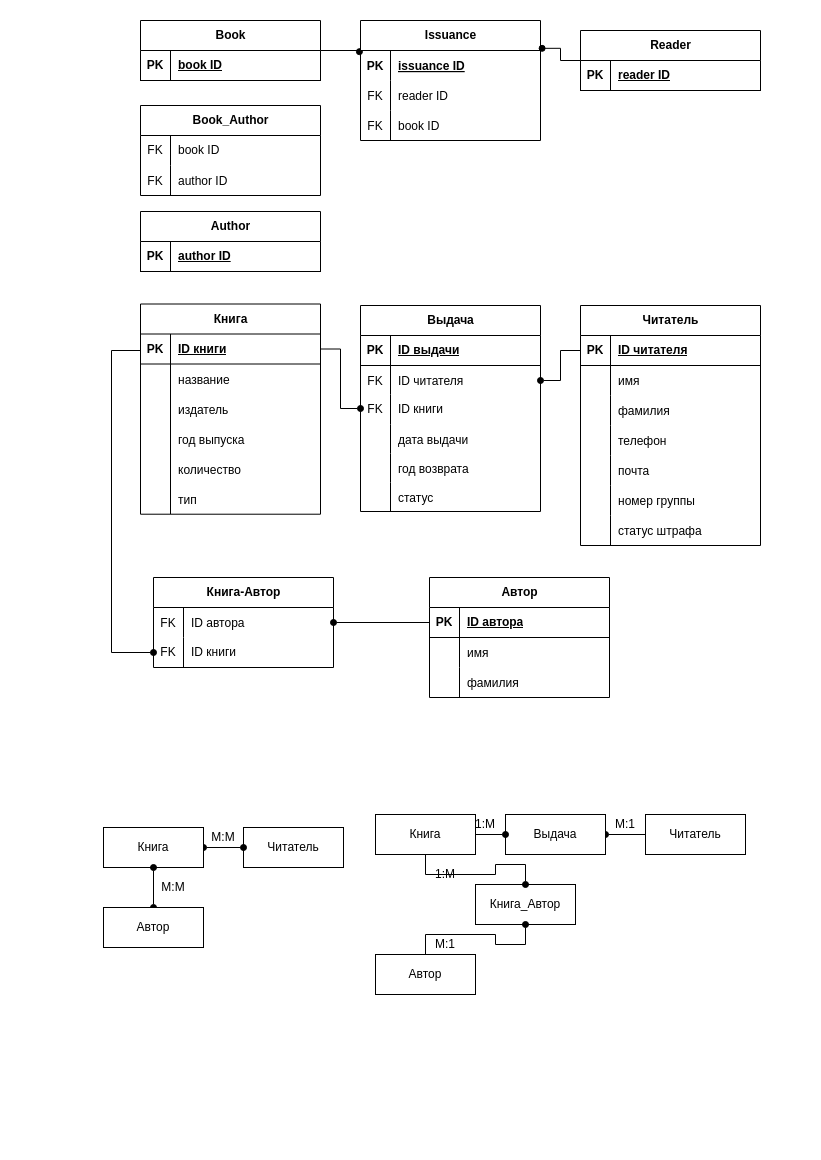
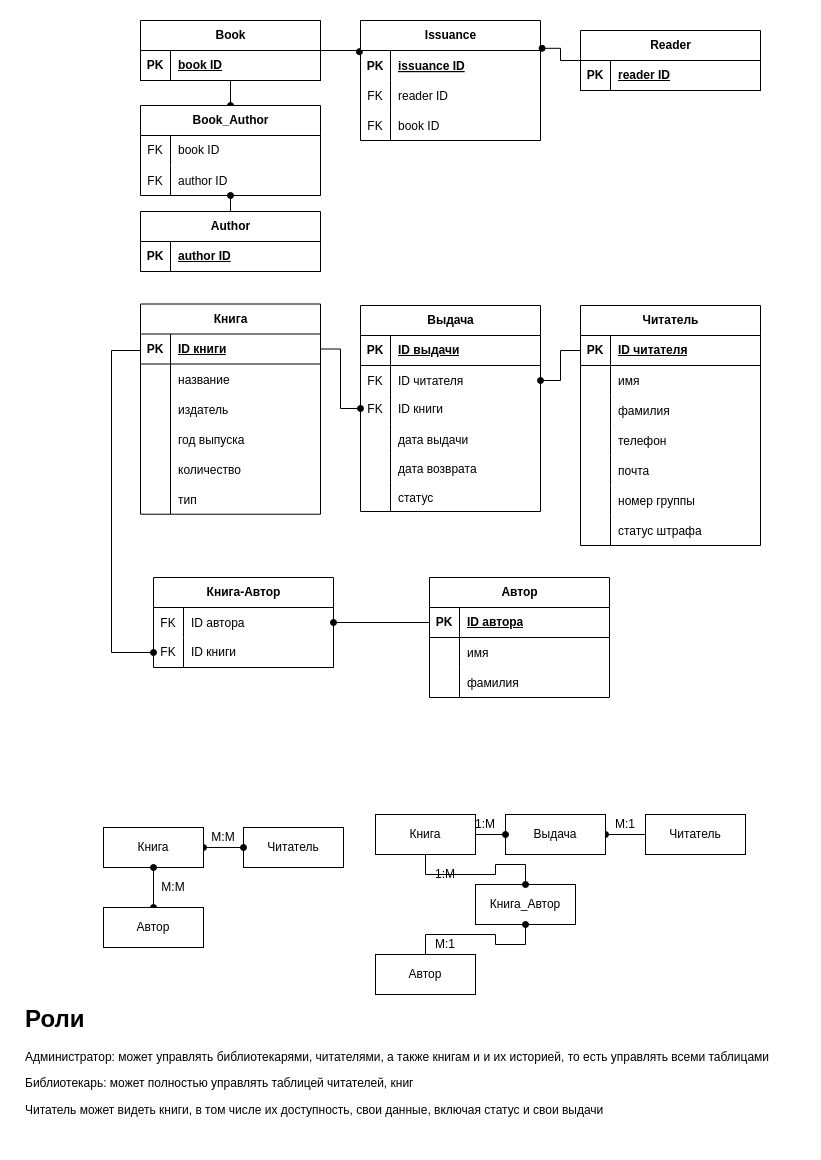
edge "Book" -> "Book_Author": added
edge "Author" -> "Book_Author": added
node "год возврата": label "год возврата" -> "дата возврата"
node "РолиАдминистратор: может управлять библиотекарями, читателями, а также книгам и и их историей, то есть управлять всеми таблицами Библиотекарь: может полностью управлять таблицей читателей, книг Читатель может видеть книги, в том числе их доступность, свои данные, включая статус и свои выдачи": added
